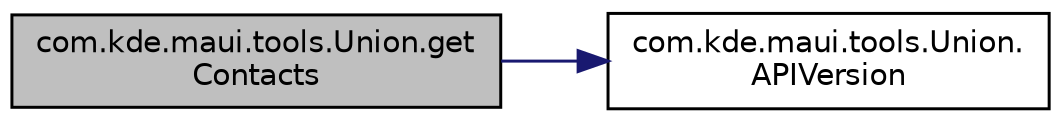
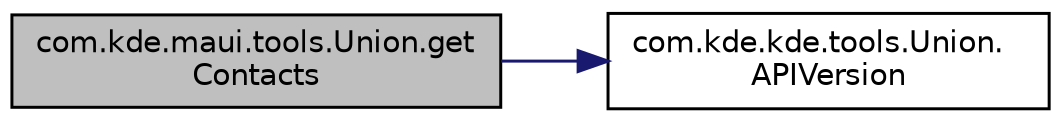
node "com.kde.maui.tools.Union. APIVersion": label "com.kde.maui.tools.Union. APIVersion" -> "com.kde.kde.tools.Union. APIVersion"
